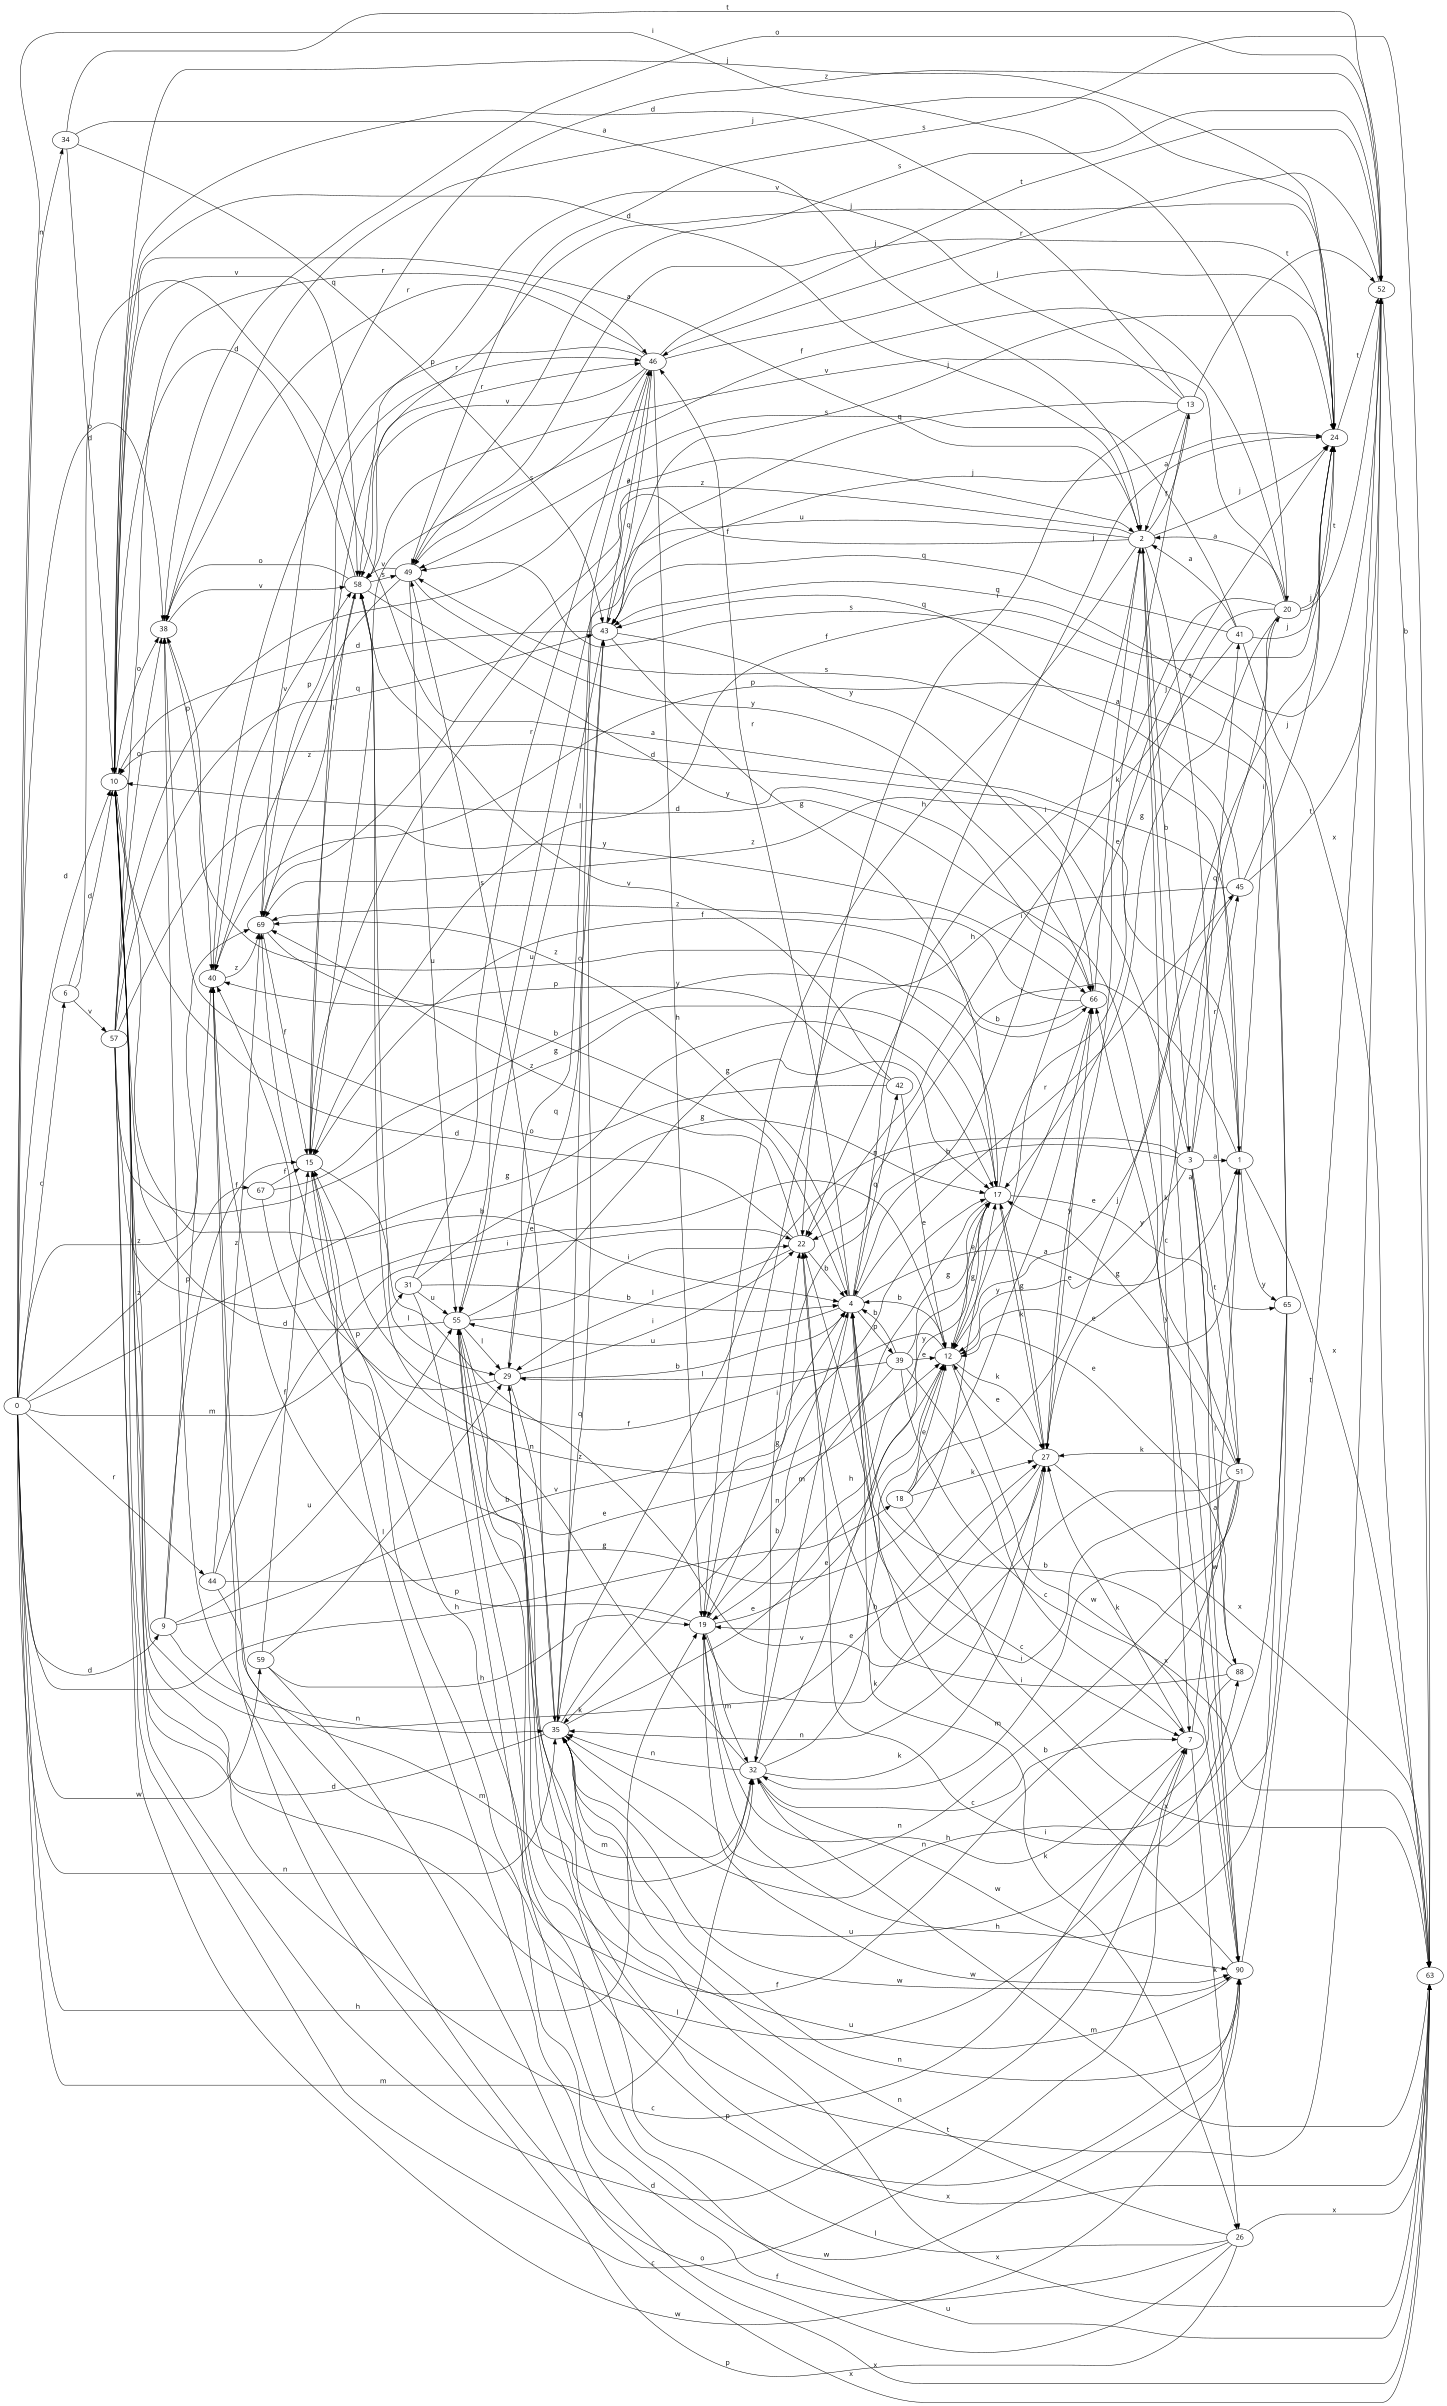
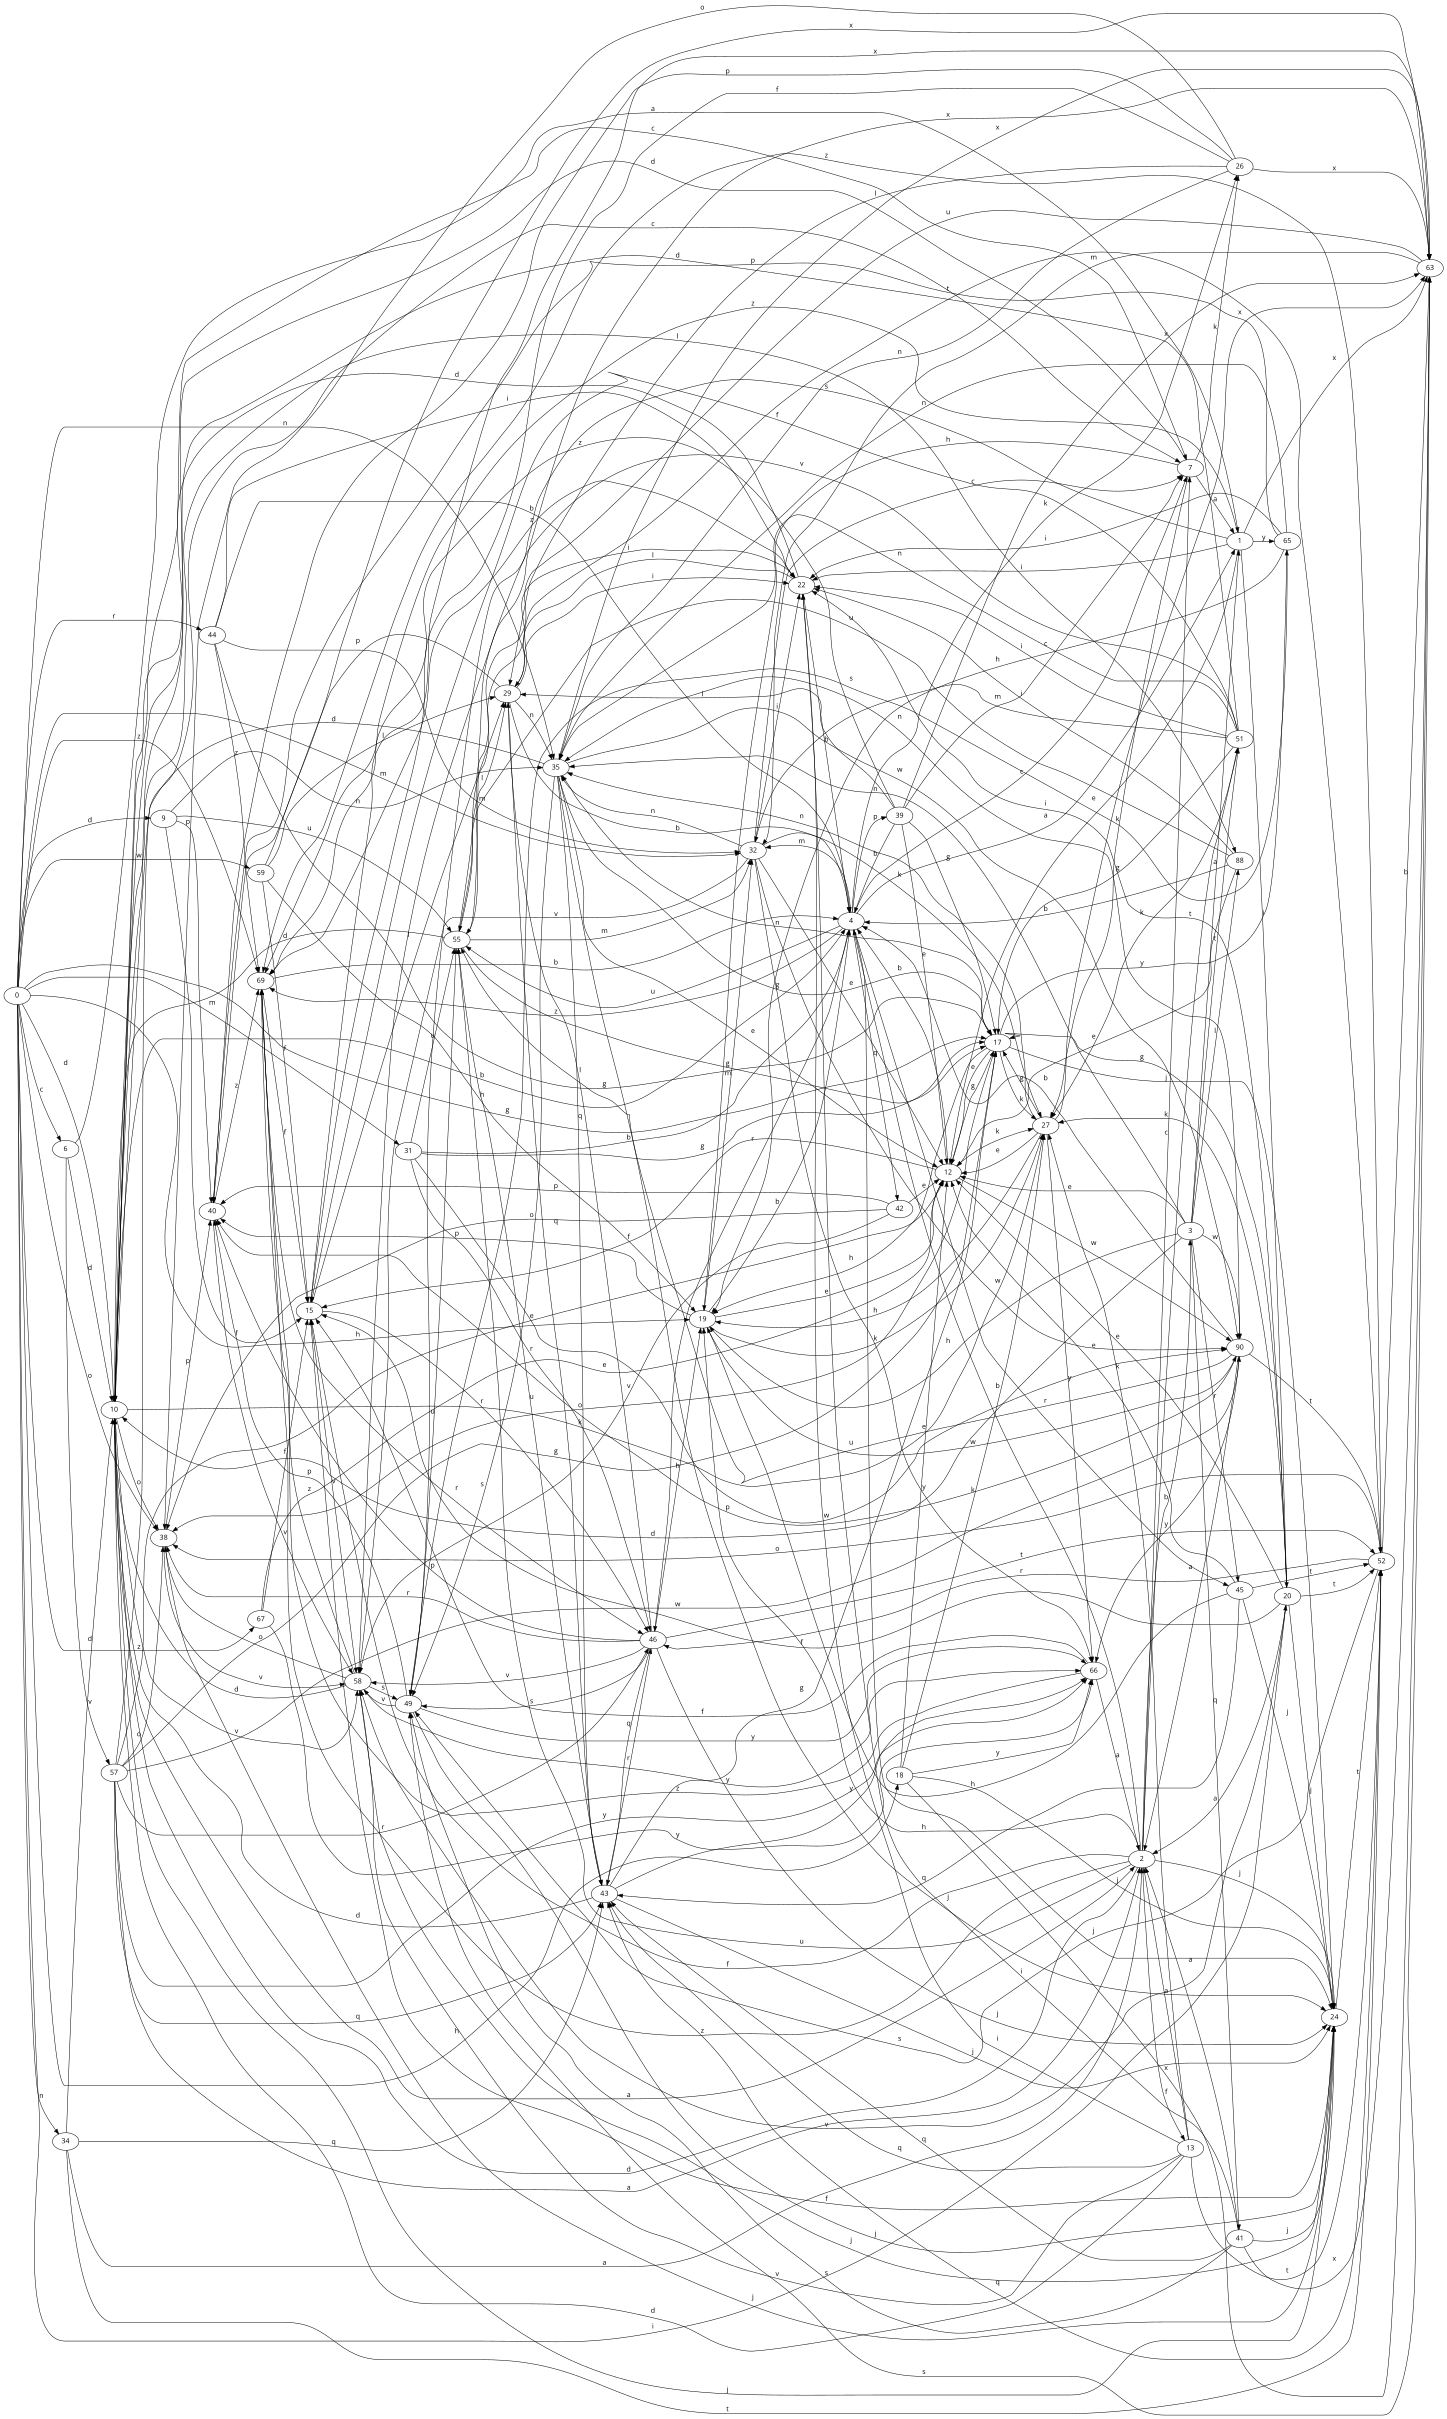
edge "15" -> "58": label "i" -> "v"
edge "9" -> "4": now "44" -> "4"
